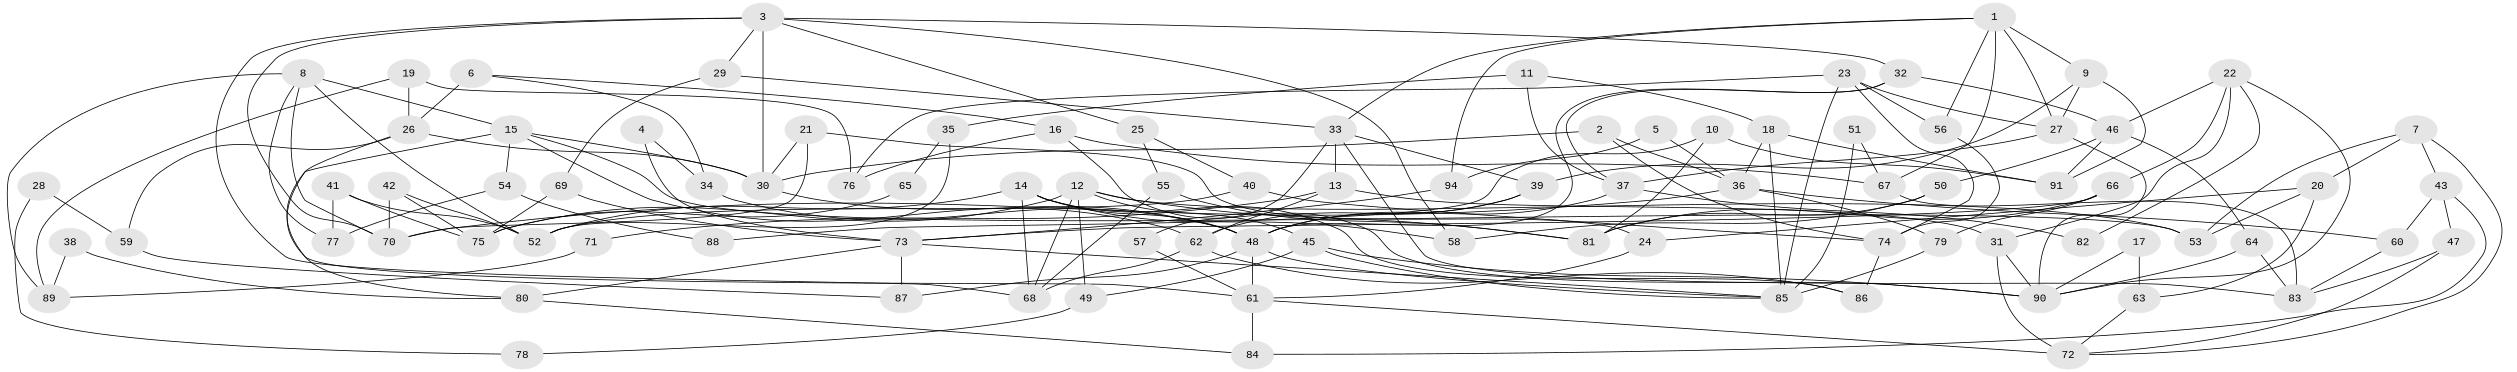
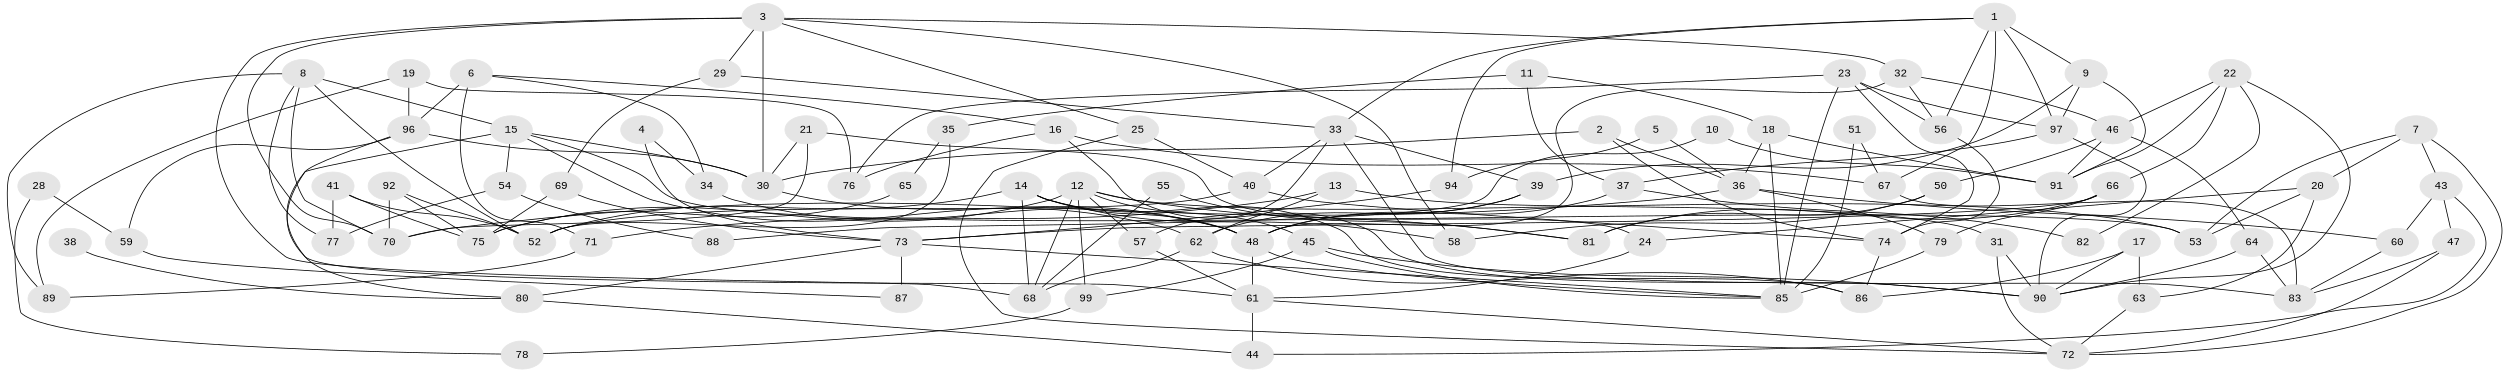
edge "32" -- "37": now "32" -- "56"
node "26": label "26" -> "96"
node "27": label "27" -> "97"
edge "25" -- "55": now "25" -- "72"
edge "33" -- "13": now "33" -- "40"
node "42": label "42" -> "92"
edge "10" -- "81": removed
edge "22" -- "31": now "22" -- "91"
edge "6" -- "71": added
edge "12" -- "57": added
edge "38" -- "89": removed
edge "17" -- "86": added
edge "48" -- "87": removed
node "49": label "49" -> "99"
node "84": label "84" -> "44"
